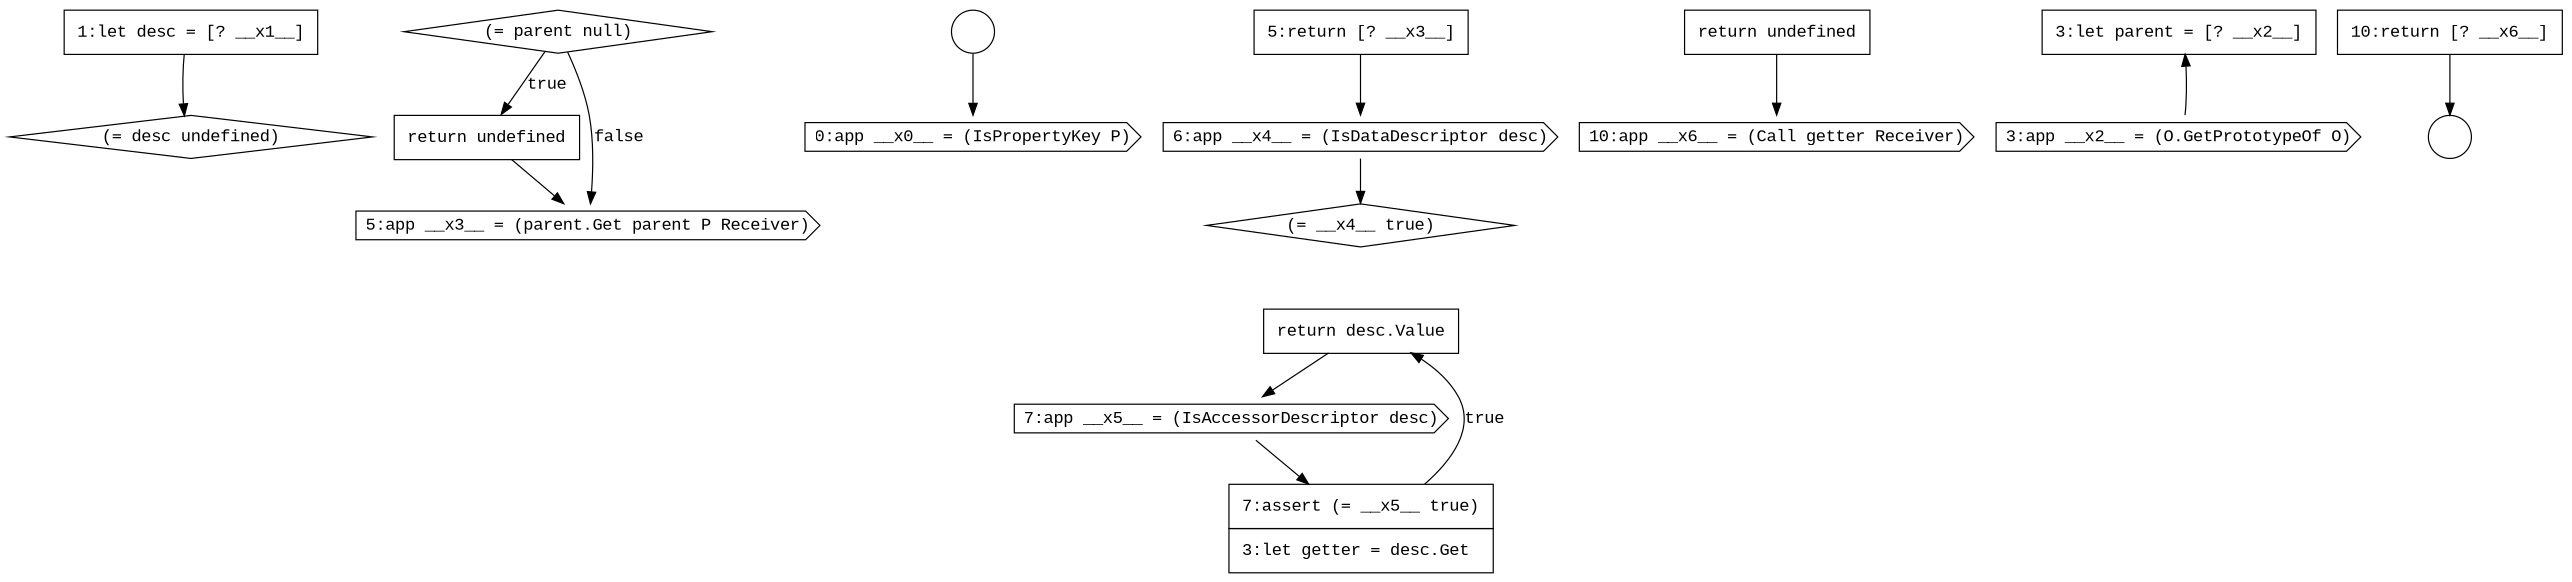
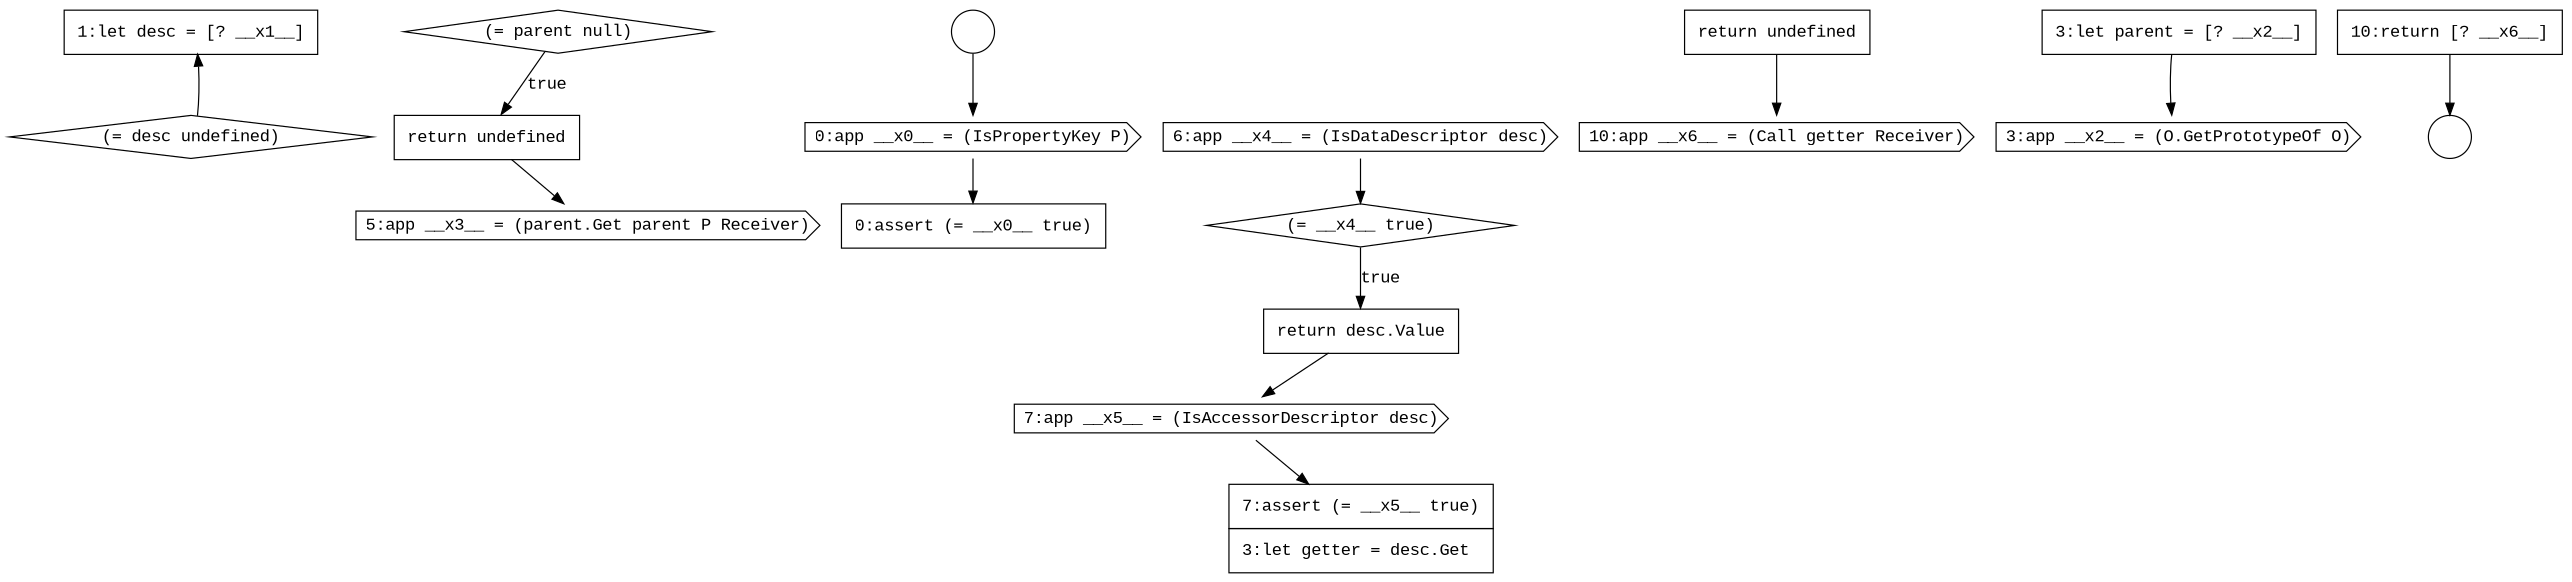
node "5:return [? __x3__]": removed
edge "1:let desc = [? __x1__]" -> "(= desc undefined)": reversed
edge "3:app __x2__ = (O.GetPrototypeOf O)" -> "3:let parent = [? __x2__]": reversed
edge "(= parent null)" -> "5:app __x3__ = (parent.Get parent P Receiver)": removed, label "false"
node "0:assert (= __x0__ true)": added
edge "7:assert (= __x5__ true)" -> "return desc.Value": now "(= __x4__ true)" -> "return desc.Value"
